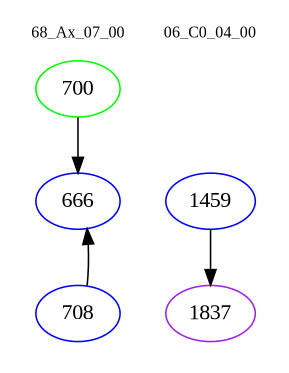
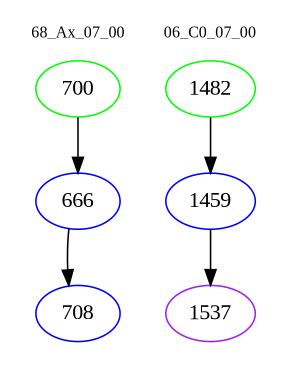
cluster "06_C0_04_00": label "06_C0_04_00" -> "06_C0_07_00"
node "1482": added
edge "708" -> "666": reversed
node "1837": label "1837" -> "1537"
